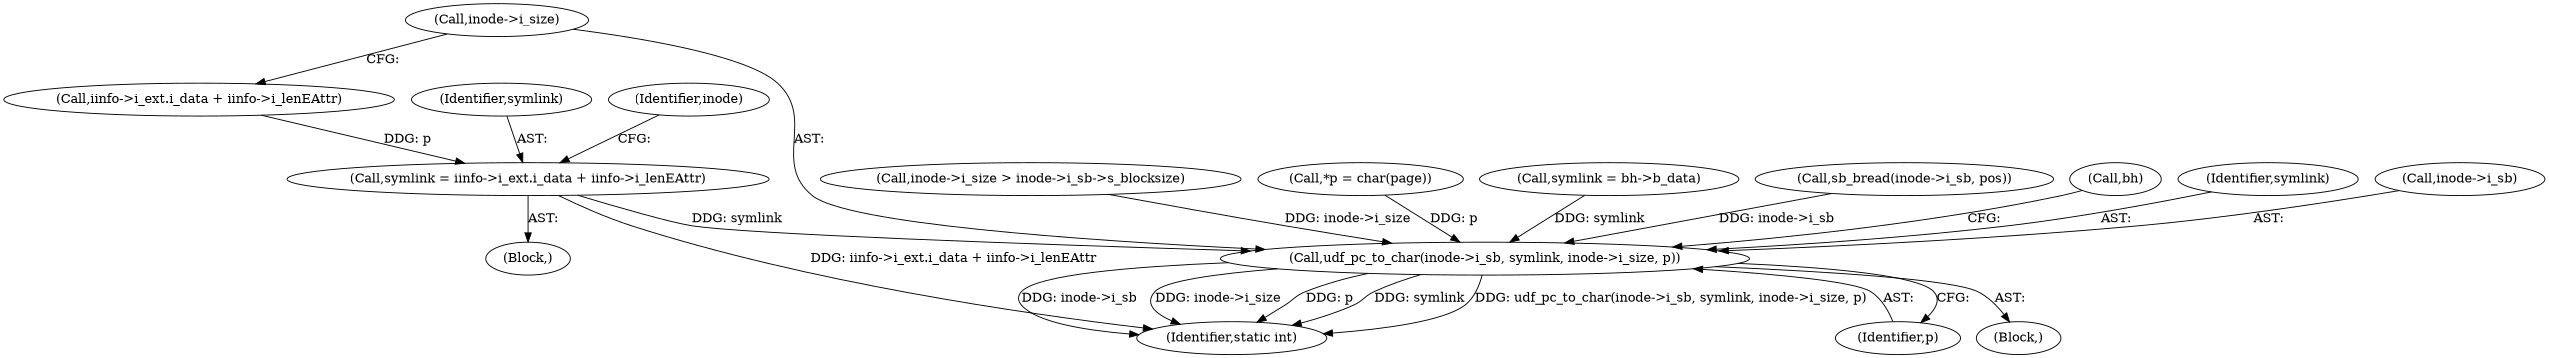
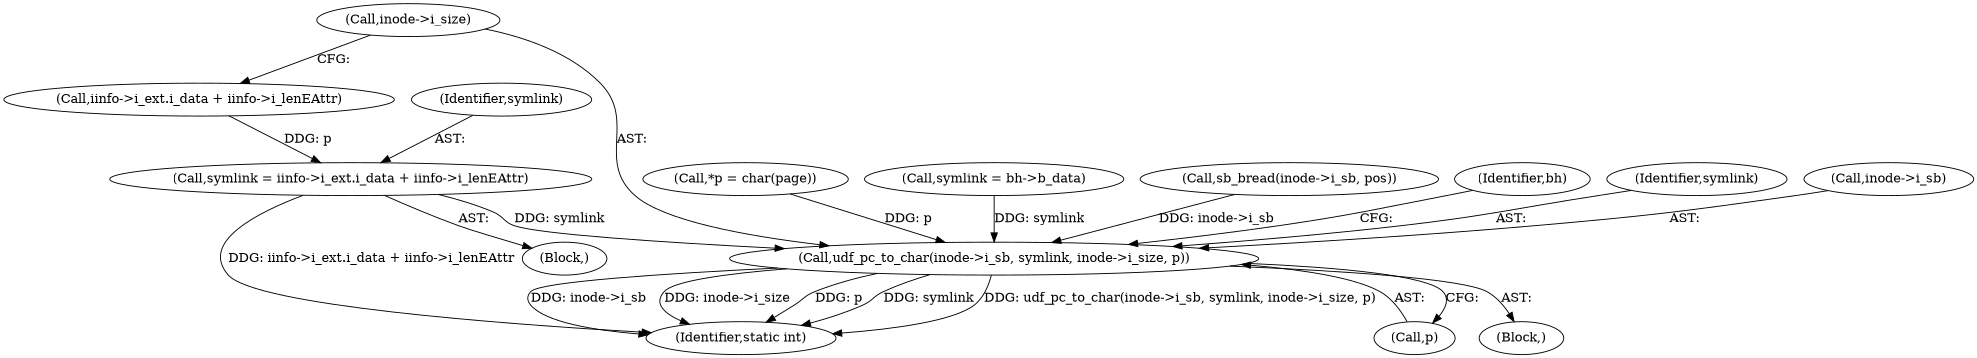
node "(Identifier,inode)": removed
node "(Call,inode->i_size > inode->i_sb->s_blocksize)": removed
node "(Call,bh)": label "(Call,bh)" -> "(Identifier,bh)"
node "(Identifier,p)": label "(Identifier,p)" -> "(Call,p)"
